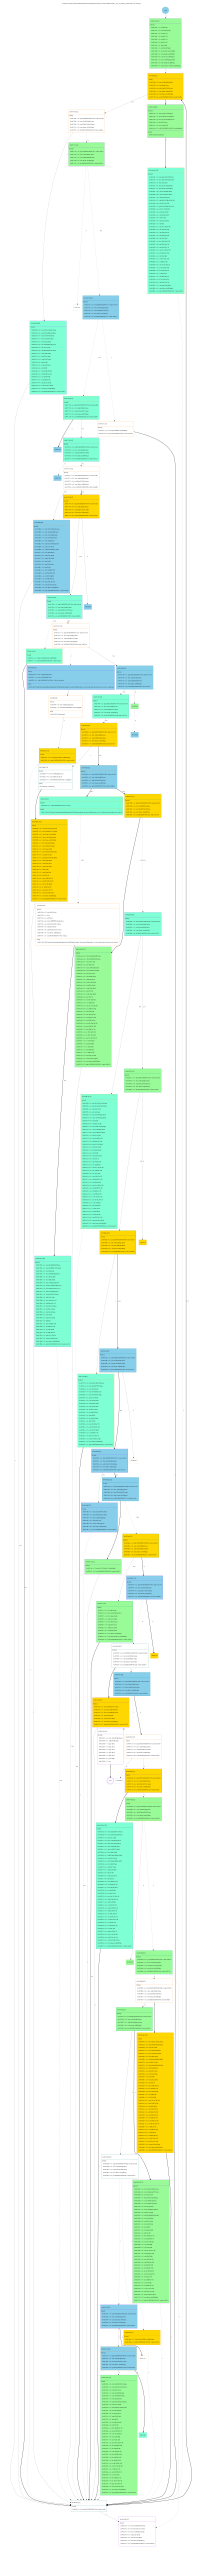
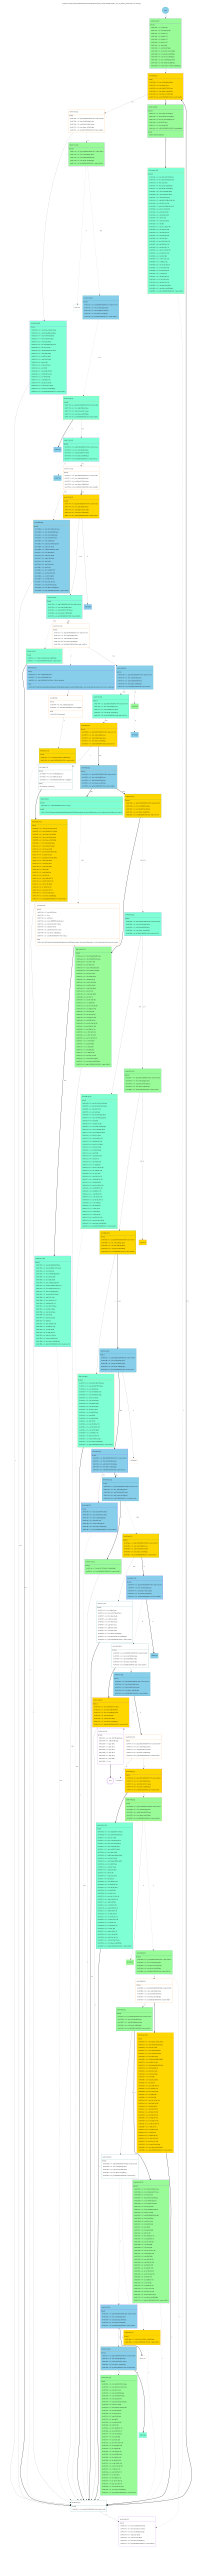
node "0x401c51 [12]": removed
node "0x401fcc [33]": fillcolor palegreen -> white
node "0x402279": fillcolor gold -> skyblue
